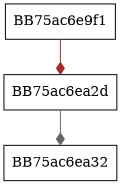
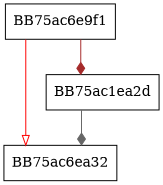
edge "BB75ac6e9f1" -> "BB75ac6ea32": added
node "BB75ac6ea2d": label "BB75ac6ea2d" -> "BB75ac1ea2d"
